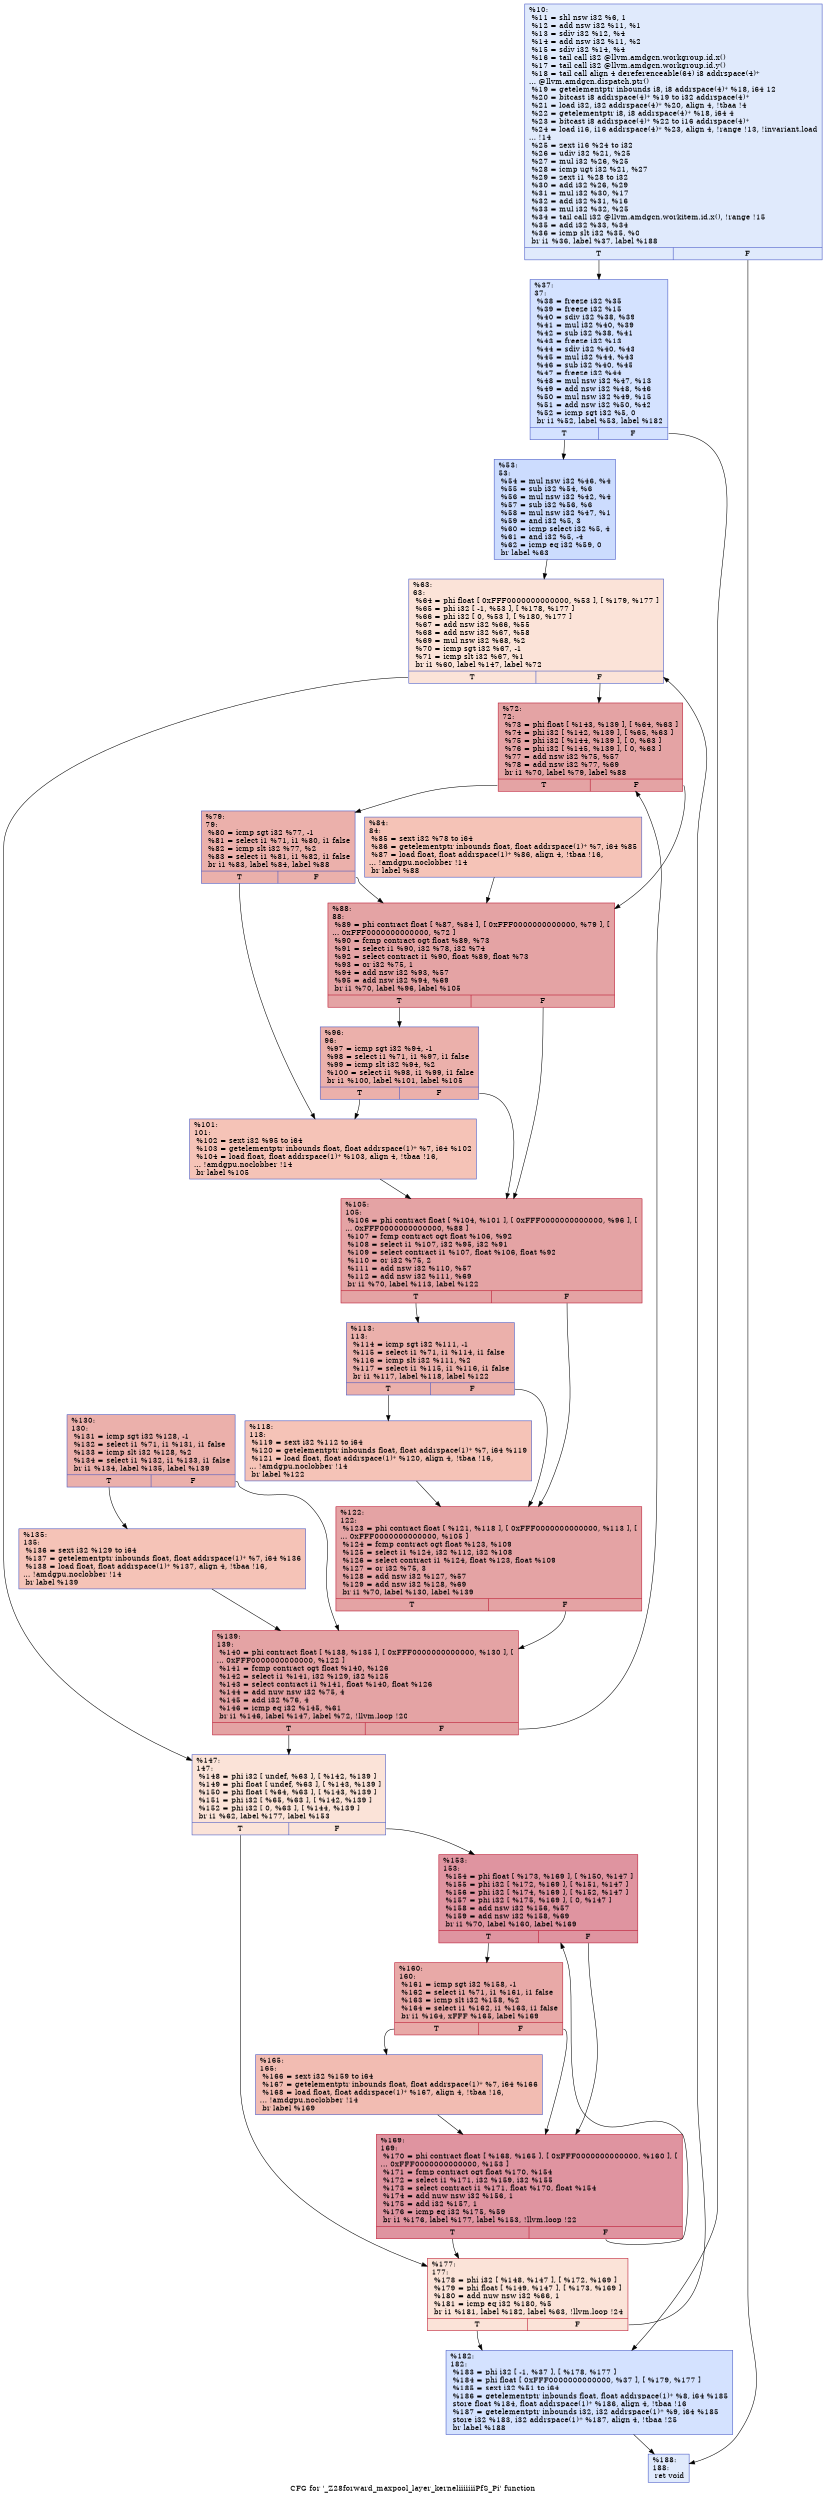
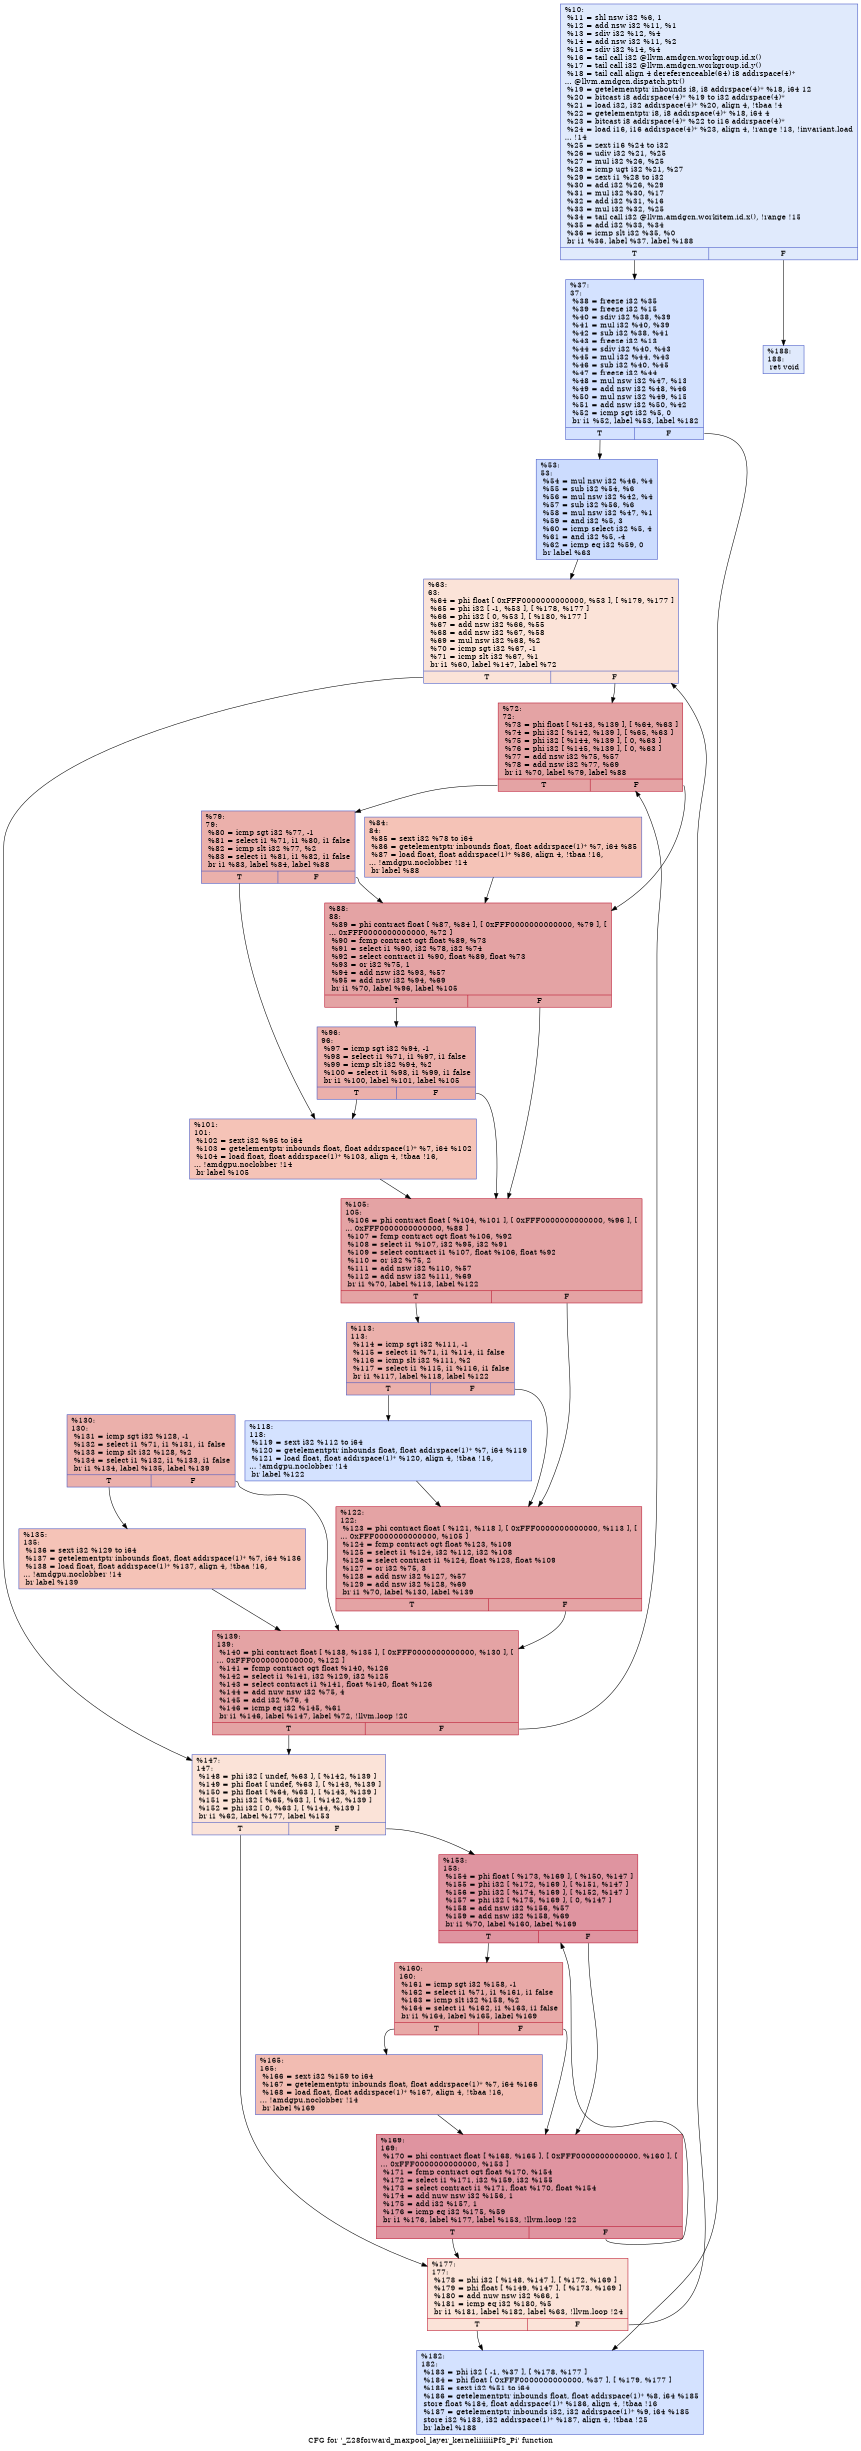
node "%118:": fillcolor #e8765c70 -> #9ebeff70
node "%160:": text "br i1 %164, xFFF %165, label %169" -> "br i1 %164, label %165, label %169"
edge "%182:" -> "%188:": removed
